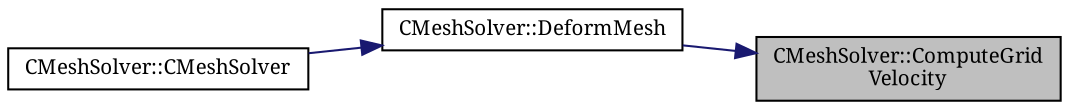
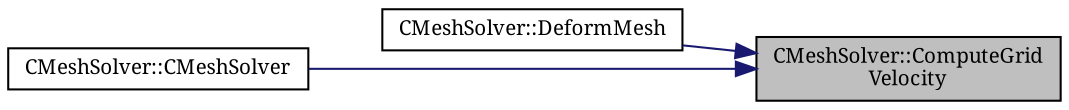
edge "CMeshSolver::CMeshSolver" -> "CMeshSolver::DeformMesh": now "CMeshSolver::CMeshSolver" -> "CMeshSolver::ComputeGrid Velocity"
